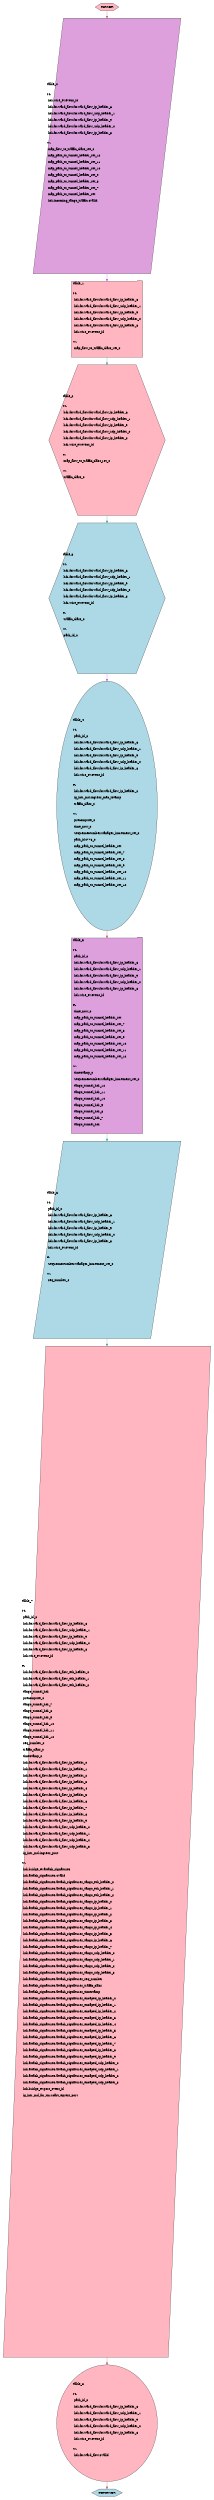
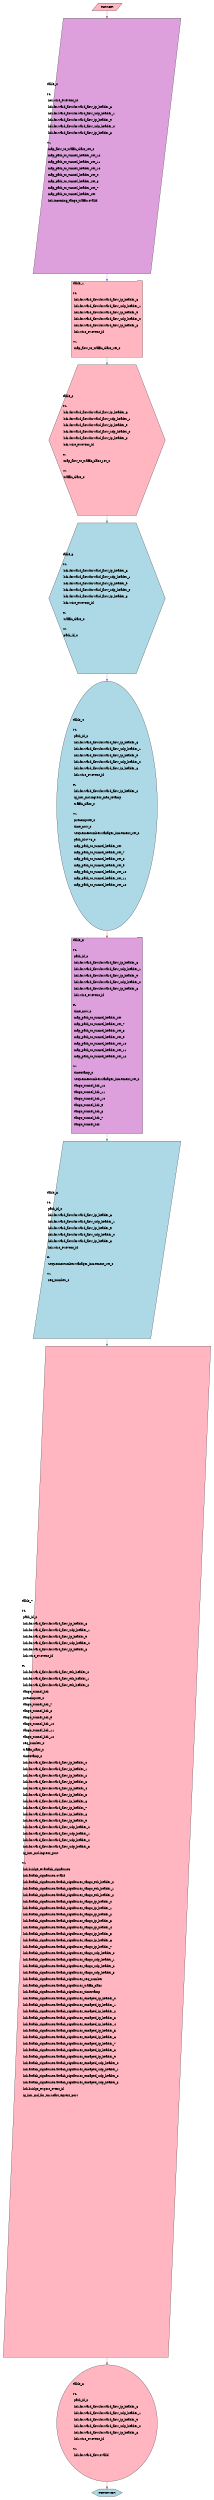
node "PARSER": shape hexagon -> parallelogram
